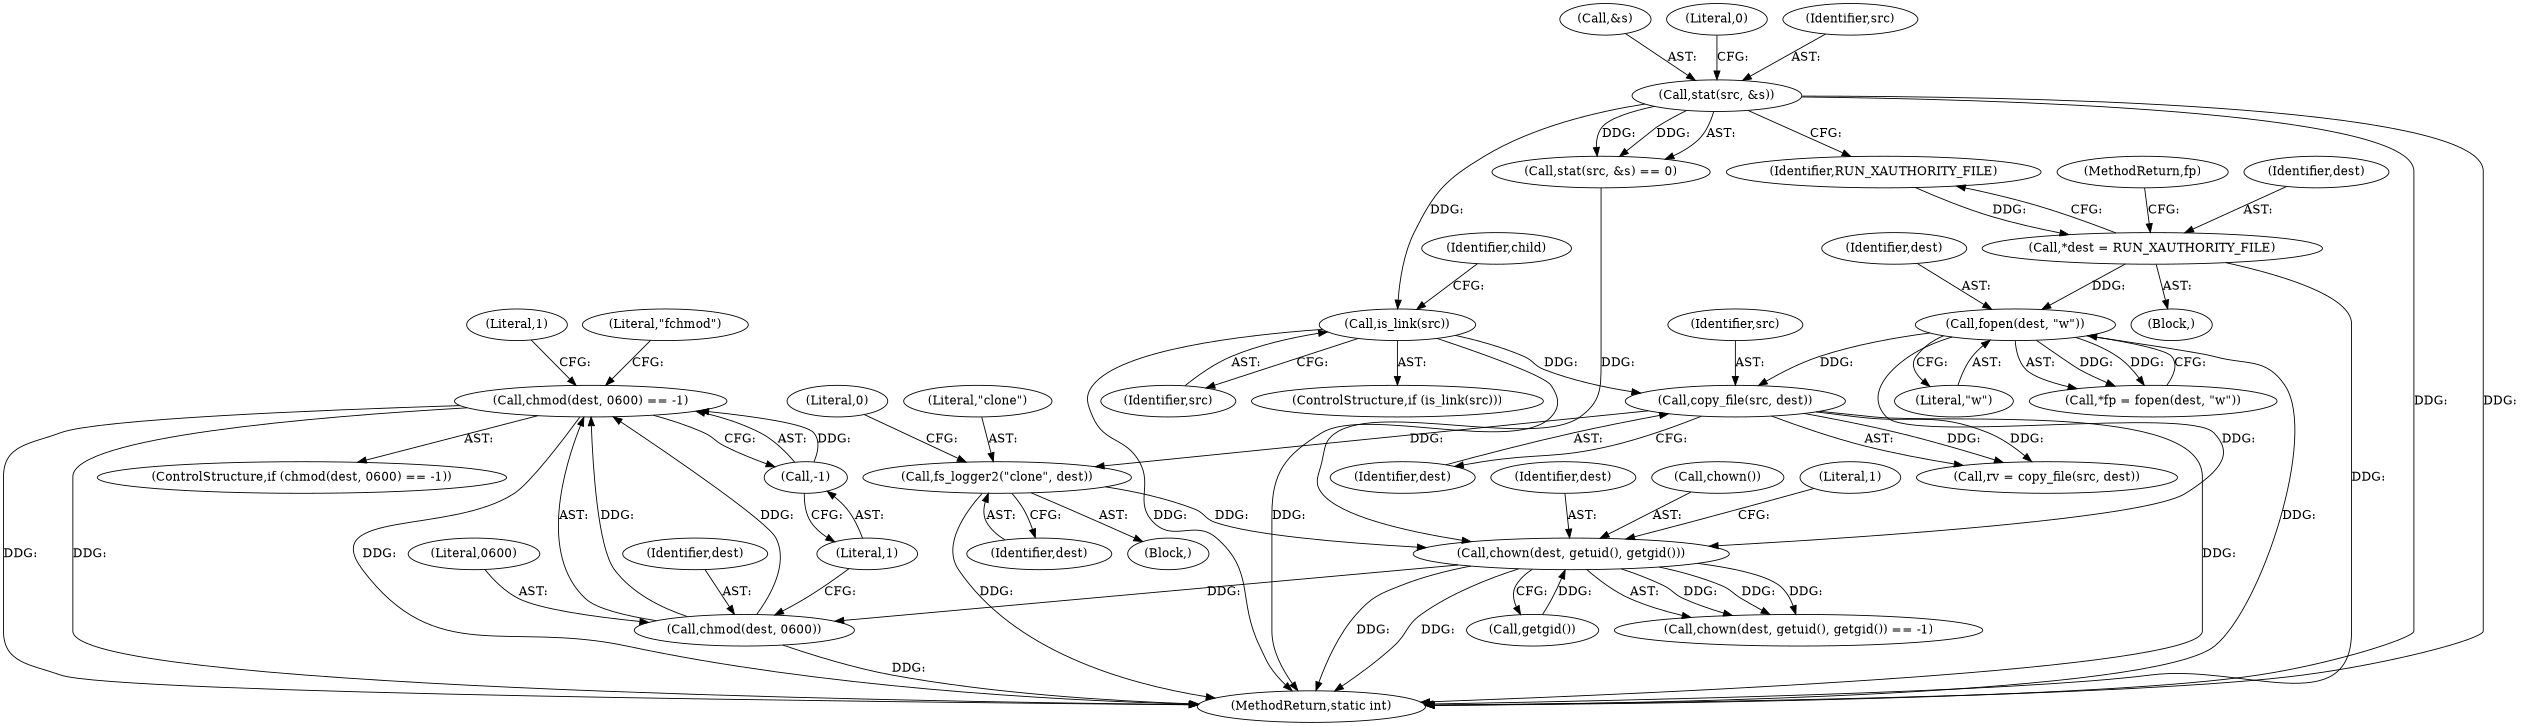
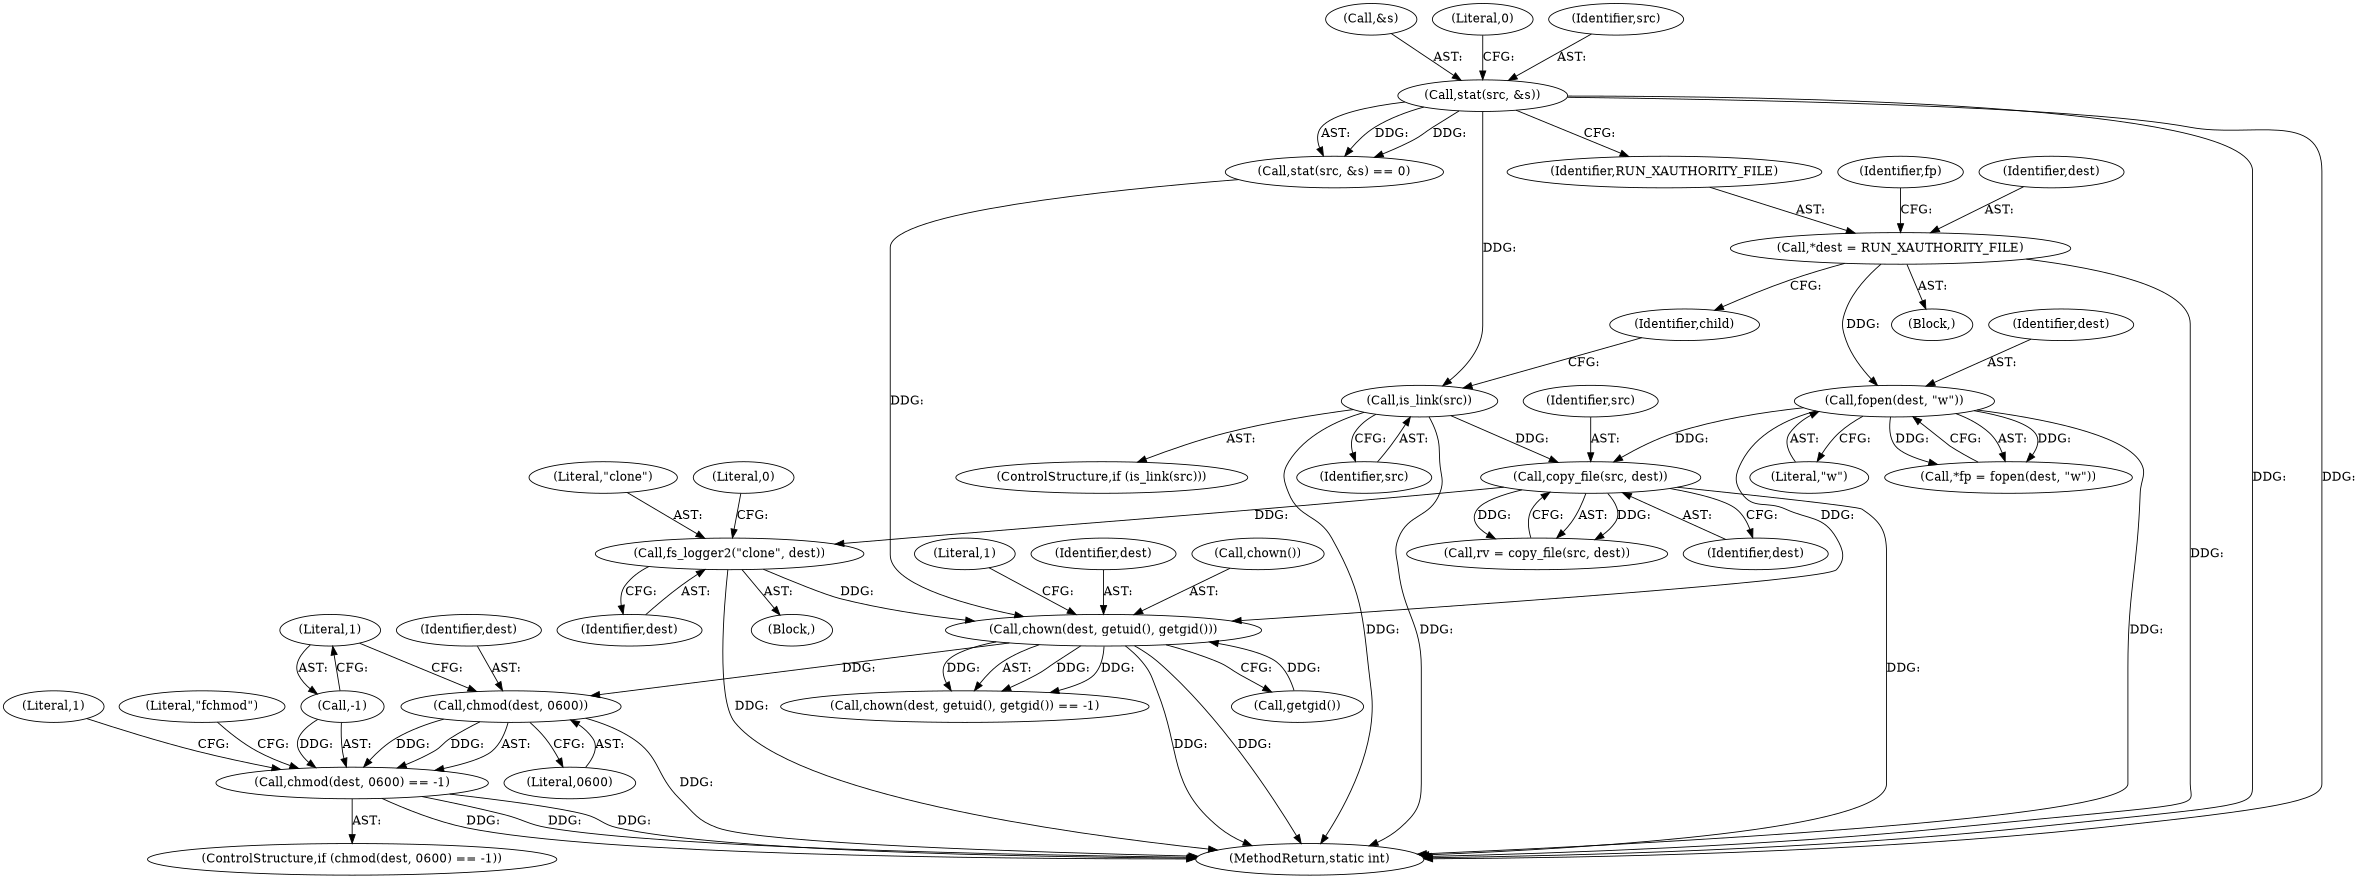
node "(MethodReturn,fp)": label "(MethodReturn,fp)" -> "(Identifier,fp)"
edge "(Call,*dest = RUN_XAUTHORITY_FILE)" -> "(Identifier,RUN_XAUTHORITY_FILE)": now "(Call,*dest = RUN_XAUTHORITY_FILE)" -> "(Identifier,child)"
edge "(Identifier,RUN_XAUTHORITY_FILE)" -> "(Call,*dest = RUN_XAUTHORITY_FILE)": label "DDG: " -> "AST: "
edge "(Call,chmod(dest, 0600) == -1)" -> "(Call,-1)": removed, label "CFG:"
edge "(Call,rv = copy_file(src, dest))" -> "(Call,copy_file(src, dest))": added, label "CFG:"
edge "(Call,chmod(dest, 0600))" -> "(Literal,0600)": added, label "CFG:"
